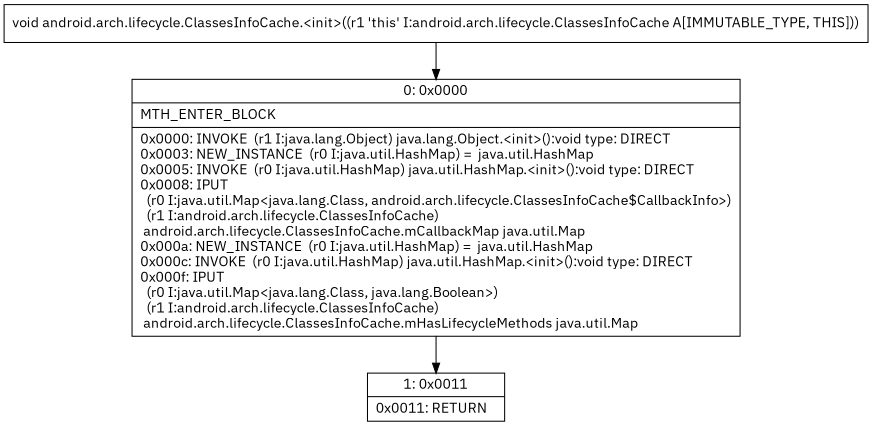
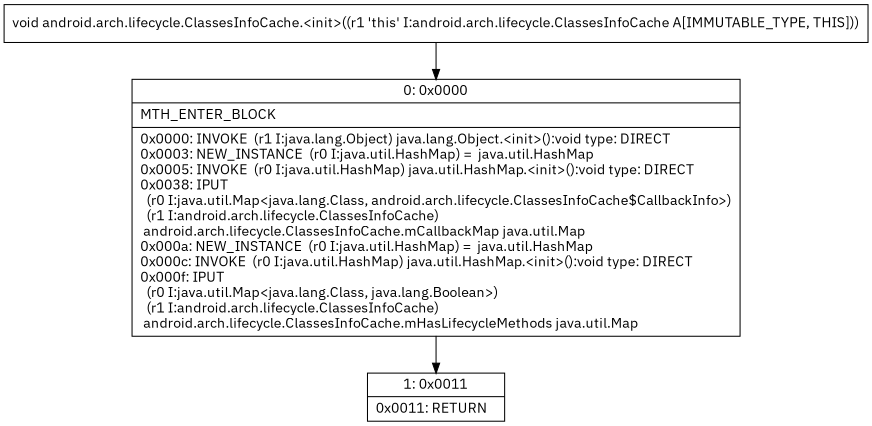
node "0: 0x0000": text "0x0008: IPUT" -> "0x0038: IPUT"
